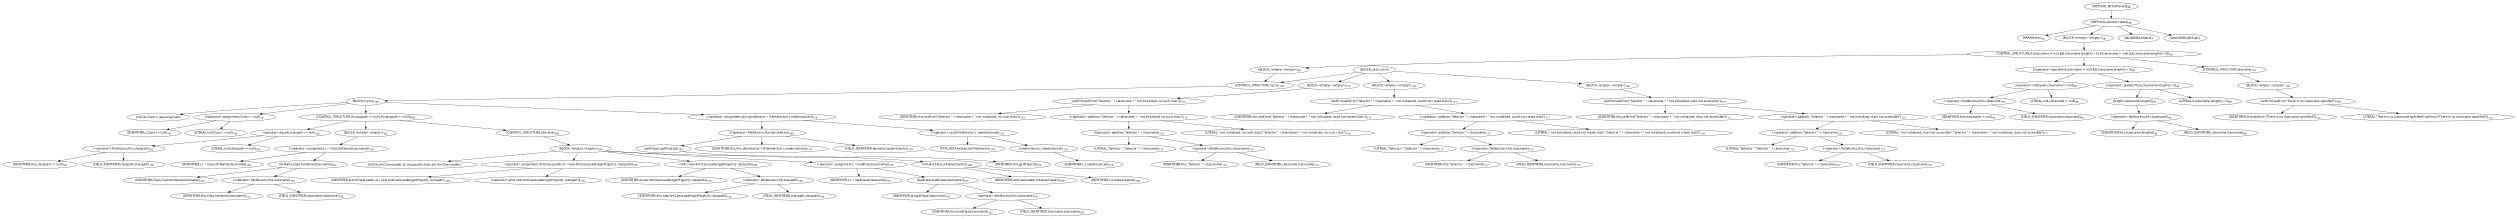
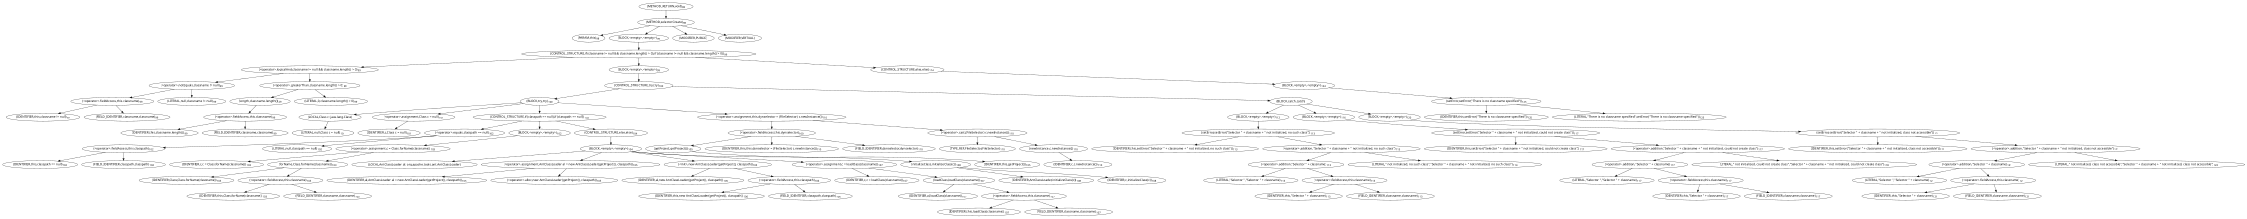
edge "(BLOCK,catch,catch)" -> "(CONTROL_STRUCTURE,try,try)": reversed
edge "(<operator>.assignment,Class c = null)" -> "(LITERAL,null,Class c = null)": now "(LOCAL,Class c: java.lang.Class)" -> "(LITERAL,null,Class c = null)"
